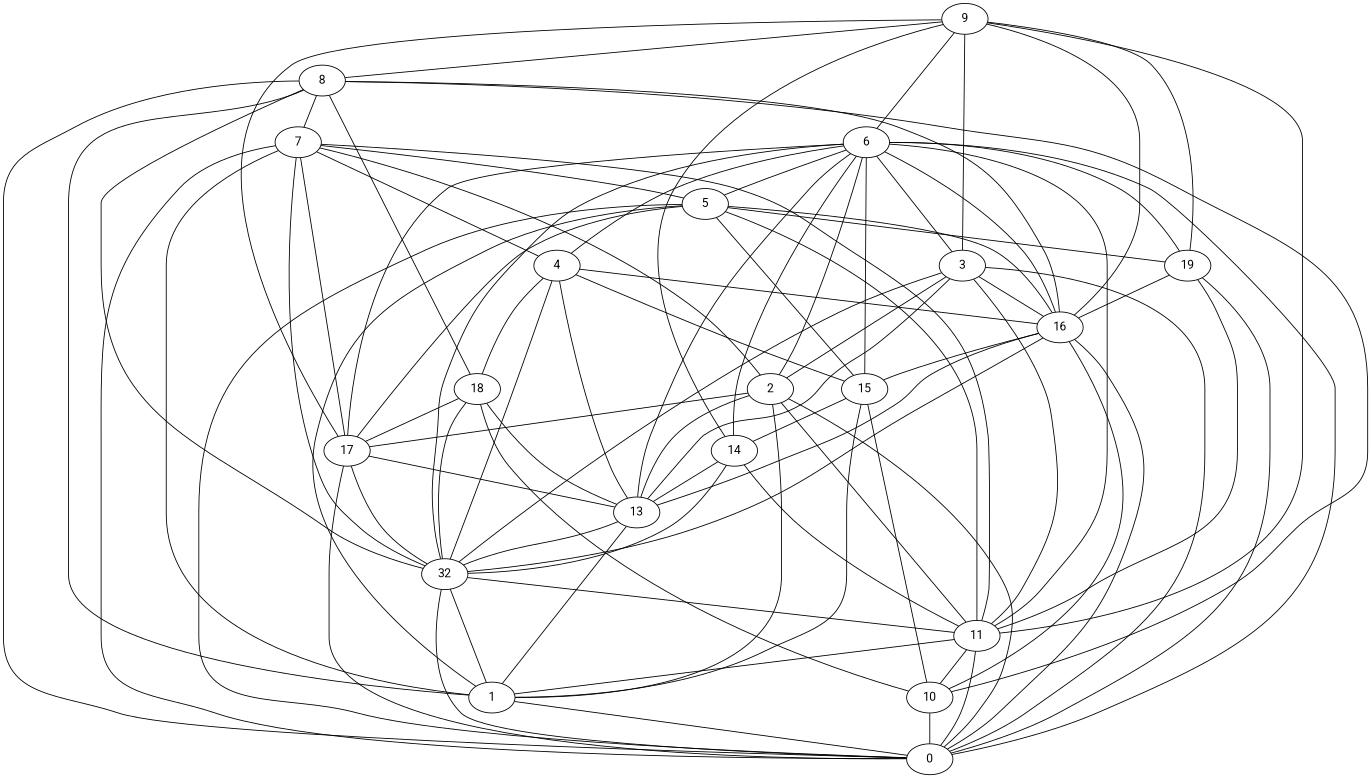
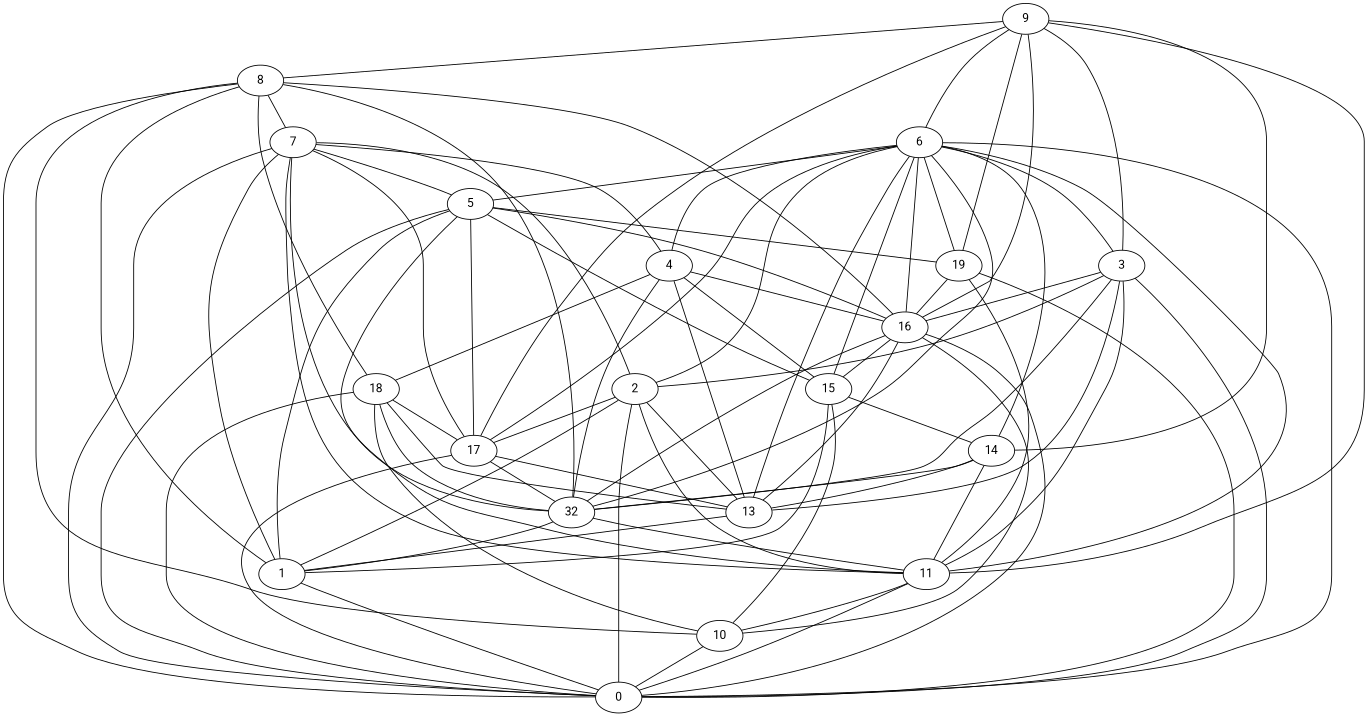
edge "13" -- "32": removed
edge "11" -- "1": removed
edge "32" -- "0": now "18" -- "0"
